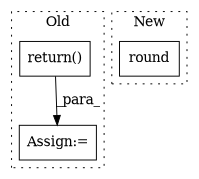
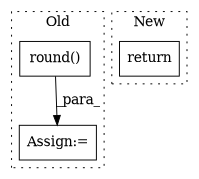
node "return()": label "return()" -> "round()"
node "round": label "round" -> "return"
